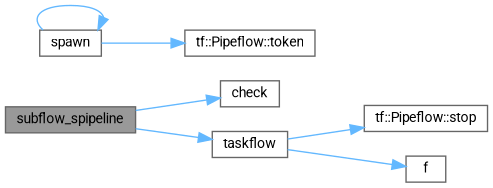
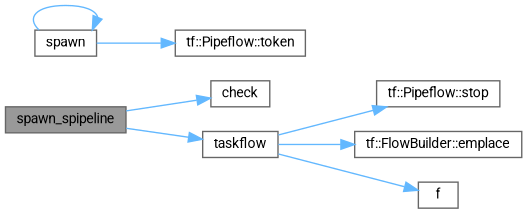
node "subflow_spipeline": label "subflow_spipeline" -> "spawn_spipeline"
node "tf::FlowBuilder::emplace": added
